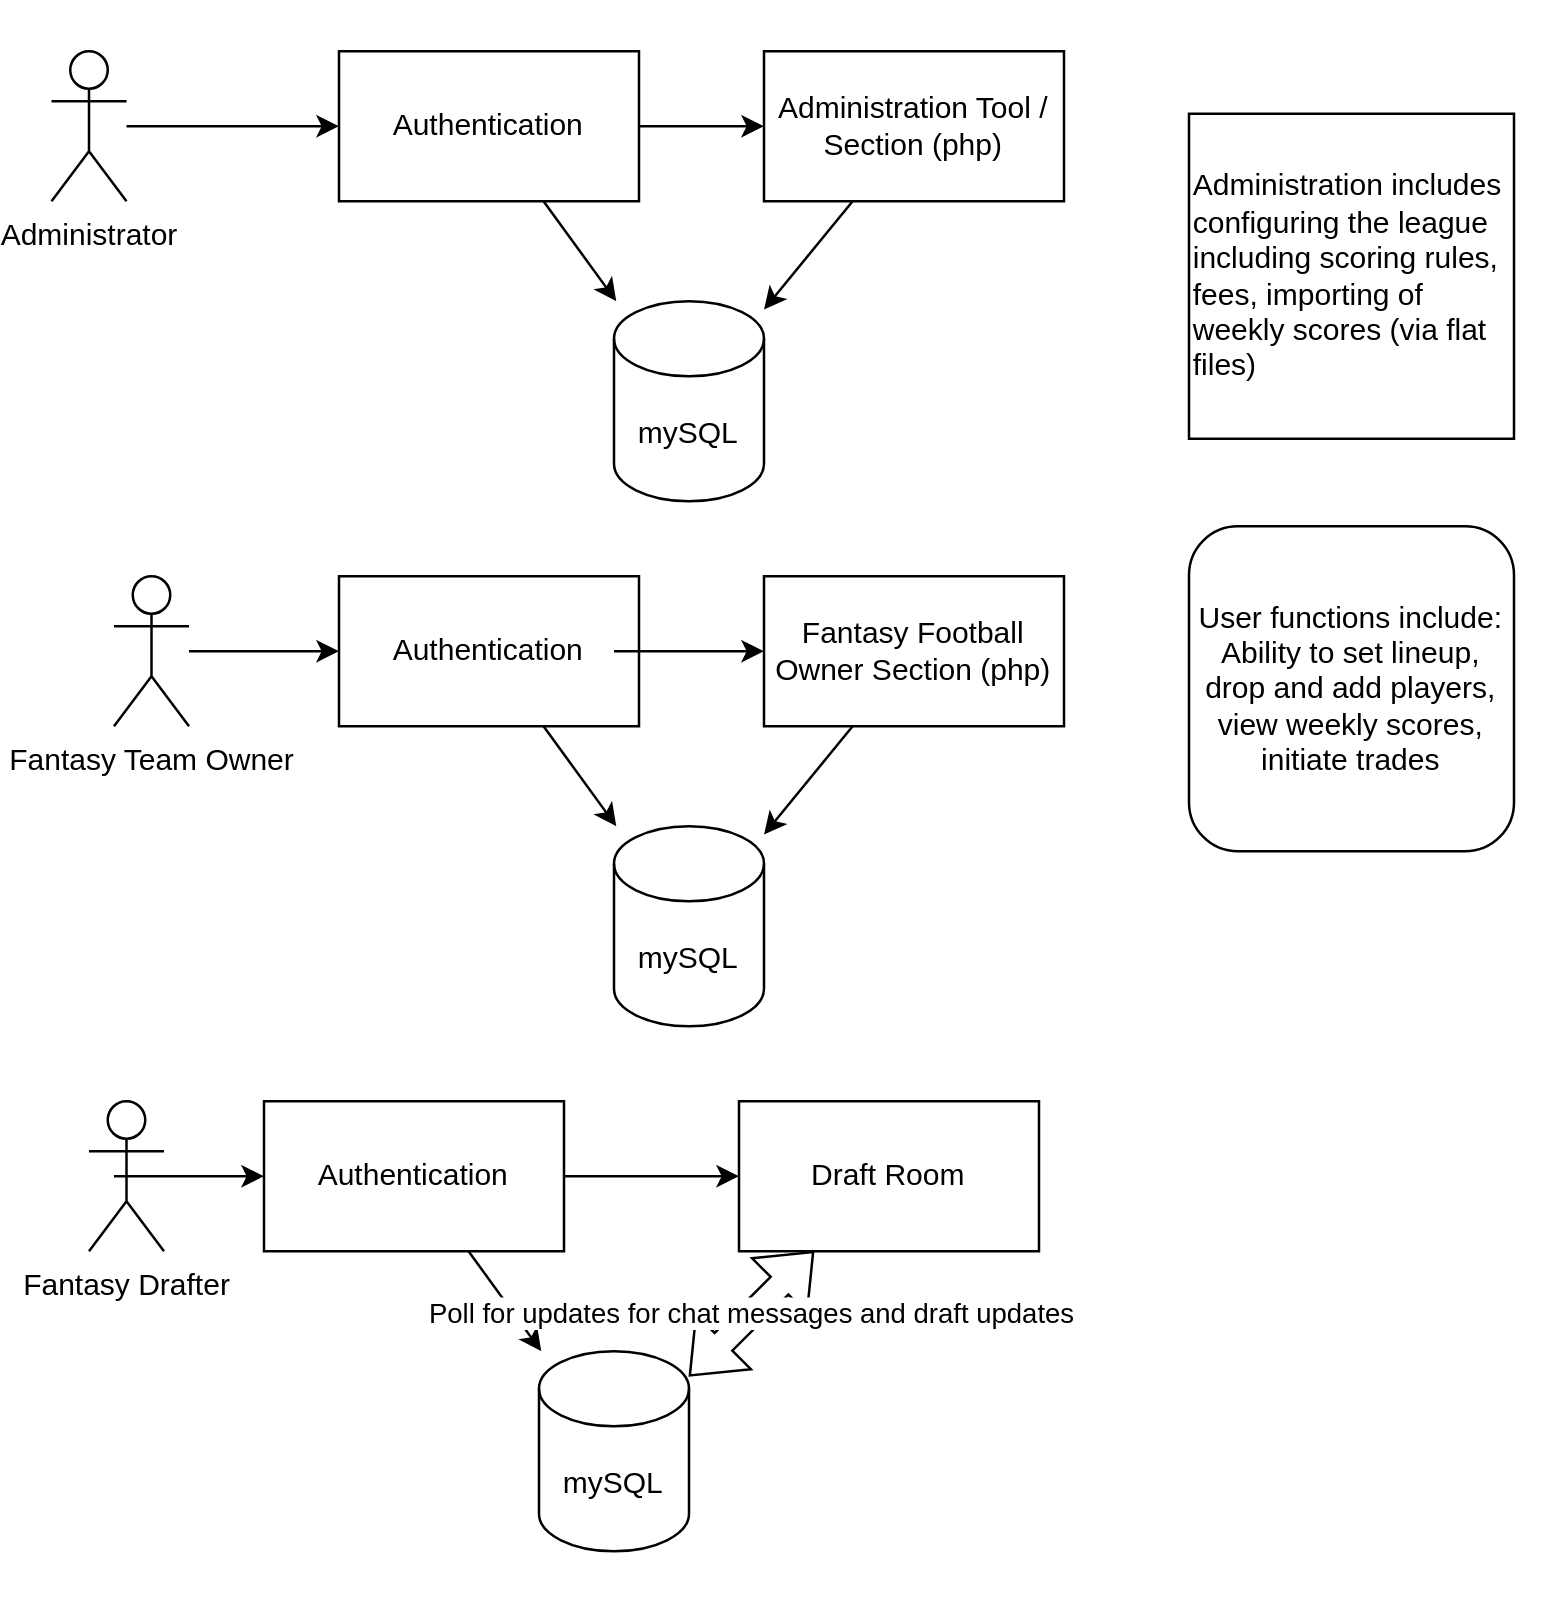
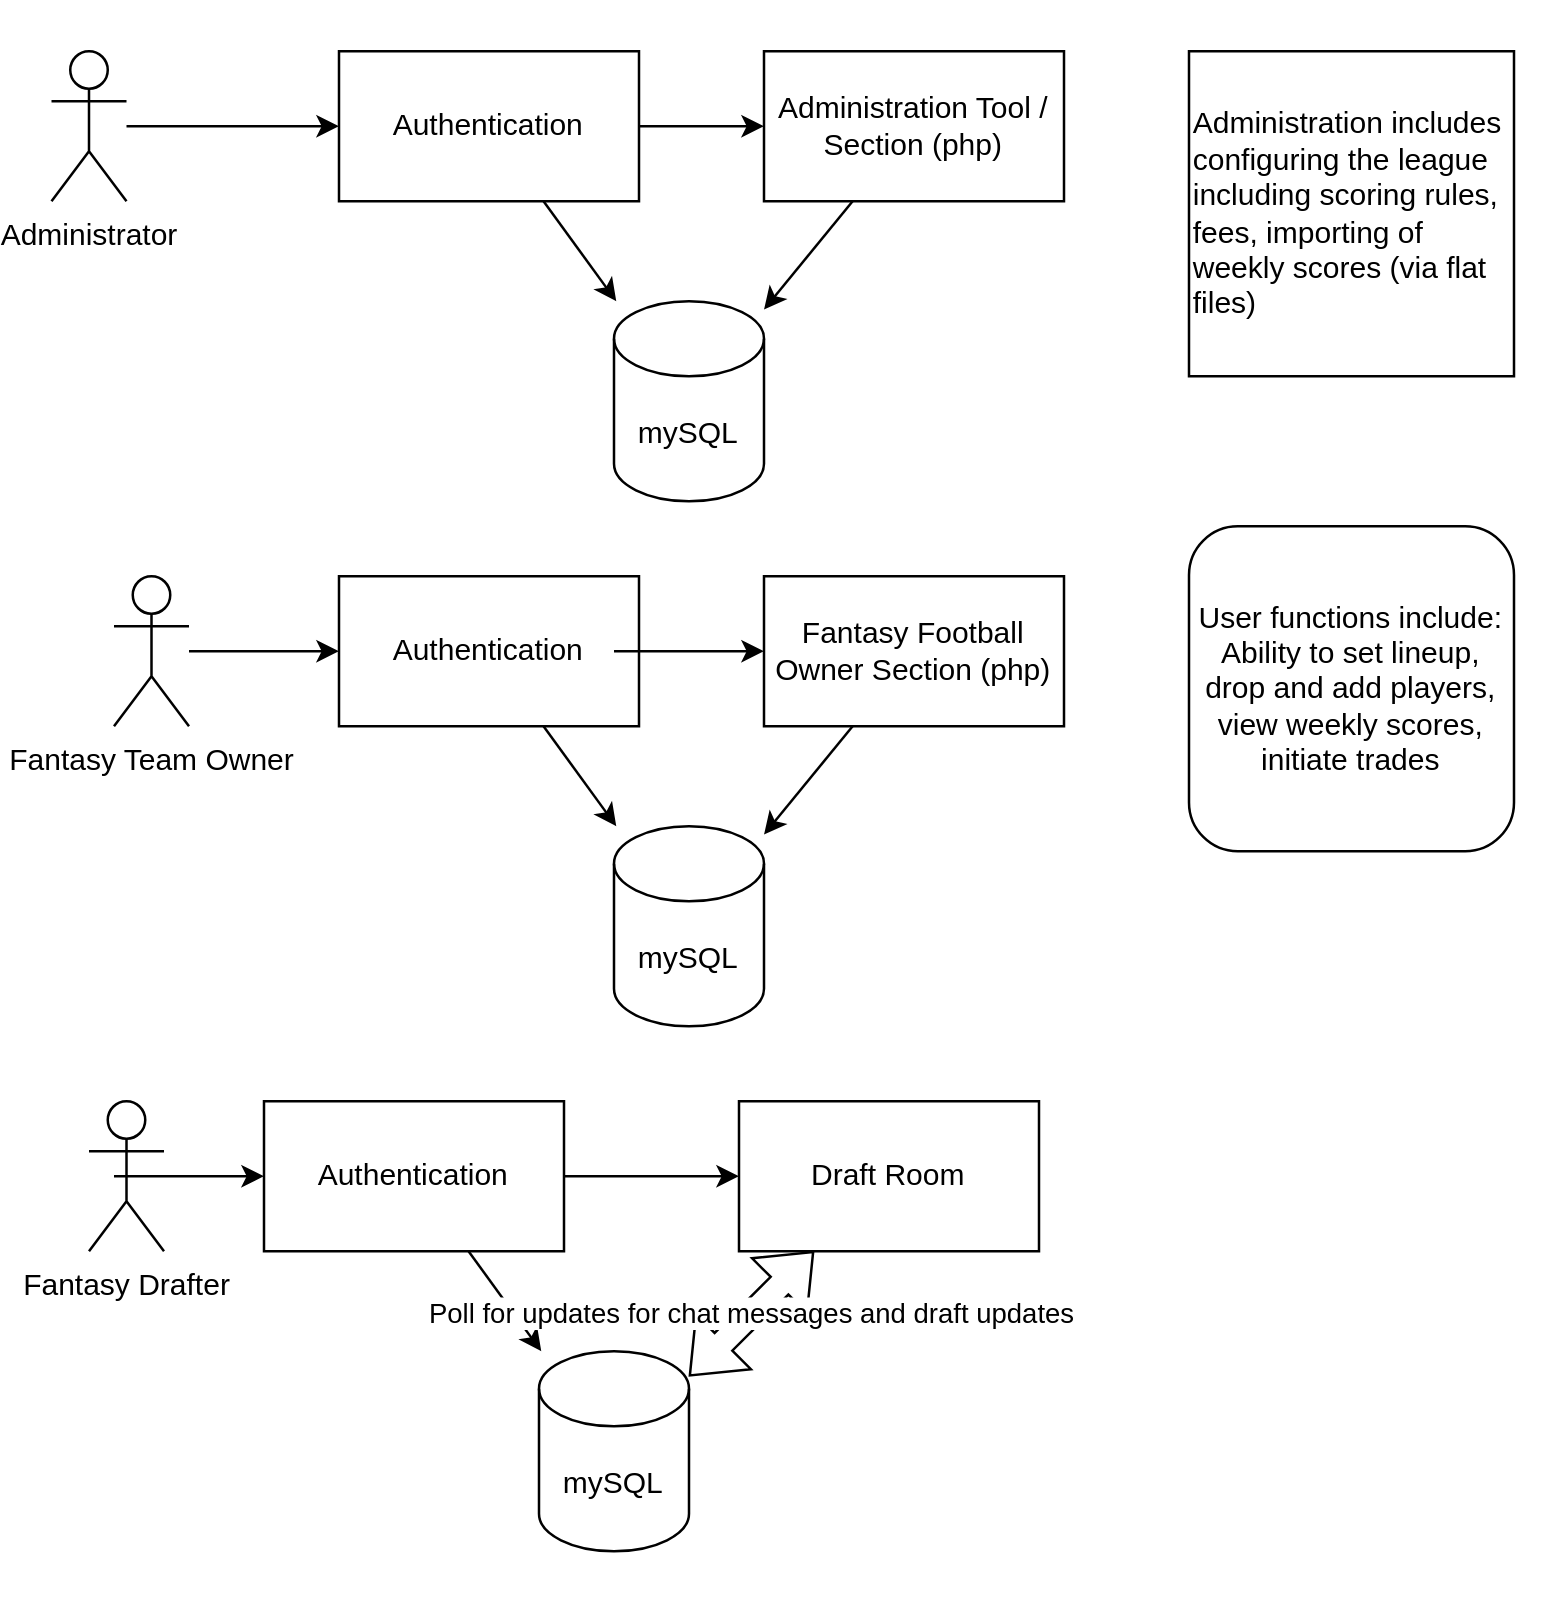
node "Administration includes configuring the league including scoring rules, fees, importing of weekly scores (via flat files)": moved (1351, 276) -> (1351, 214)
